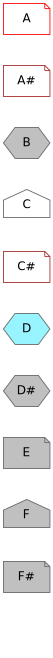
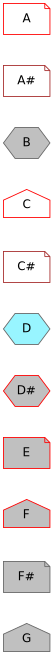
node "C": color gray40 -> red
node "D#": color gray40 -> red
node "E": color gray40 -> red
node "F": color gray40 -> red
node "G": added
